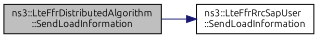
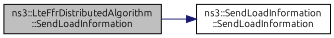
node "ns3::LteFfrRrcSapUser ::SendLoadInformation": label "ns3::LteFfrRrcSapUser ::SendLoadInformation" -> "ns3::SendLoadInformation ::SendLoadInformation"
